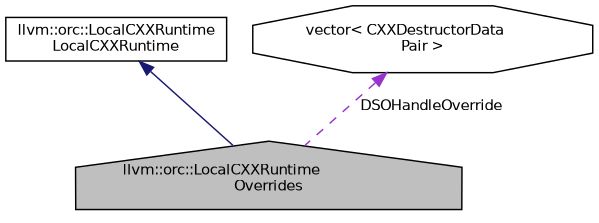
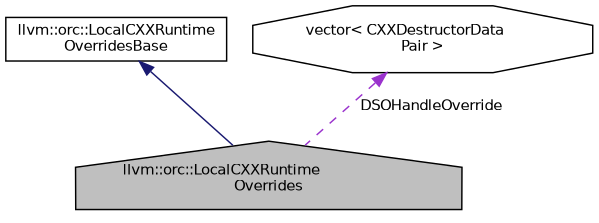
node "llvm::orc::LocalCXXRuntime LocalCXXRuntime": label "llvm::orc::LocalCXXRuntime LocalCXXRuntime" -> "llvm::orc::LocalCXXRuntime OverridesBase"
